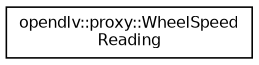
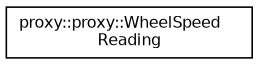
node "opendlv::proxy::WheelSpeed Reading": label "opendlv::proxy::WheelSpeed Reading" -> "proxy::proxy::WheelSpeed Reading"
